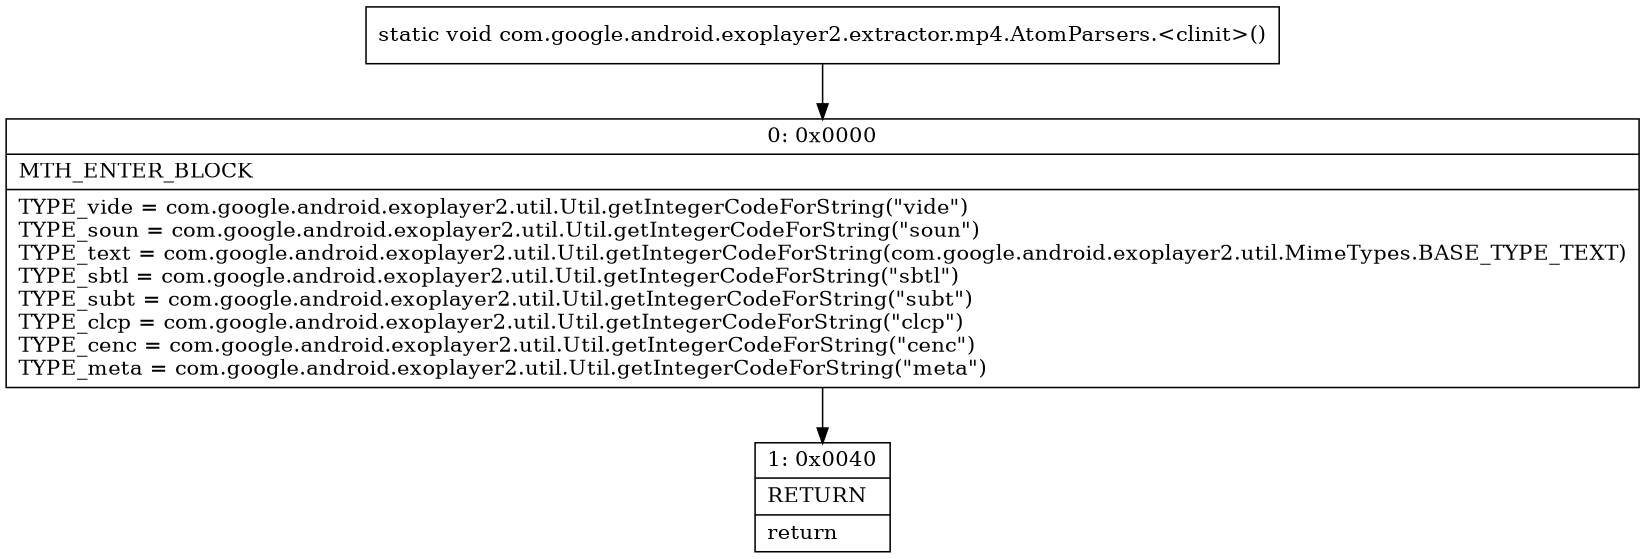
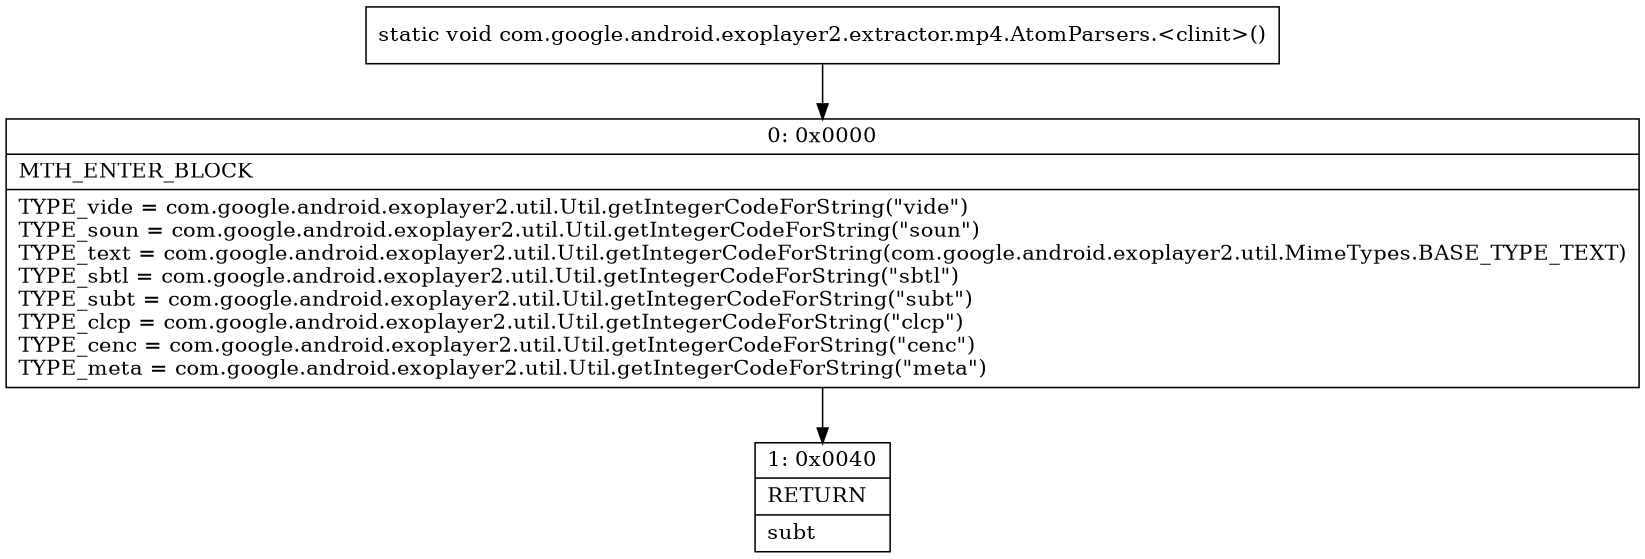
node "1: 0x0040": text "return" -> "subt"
